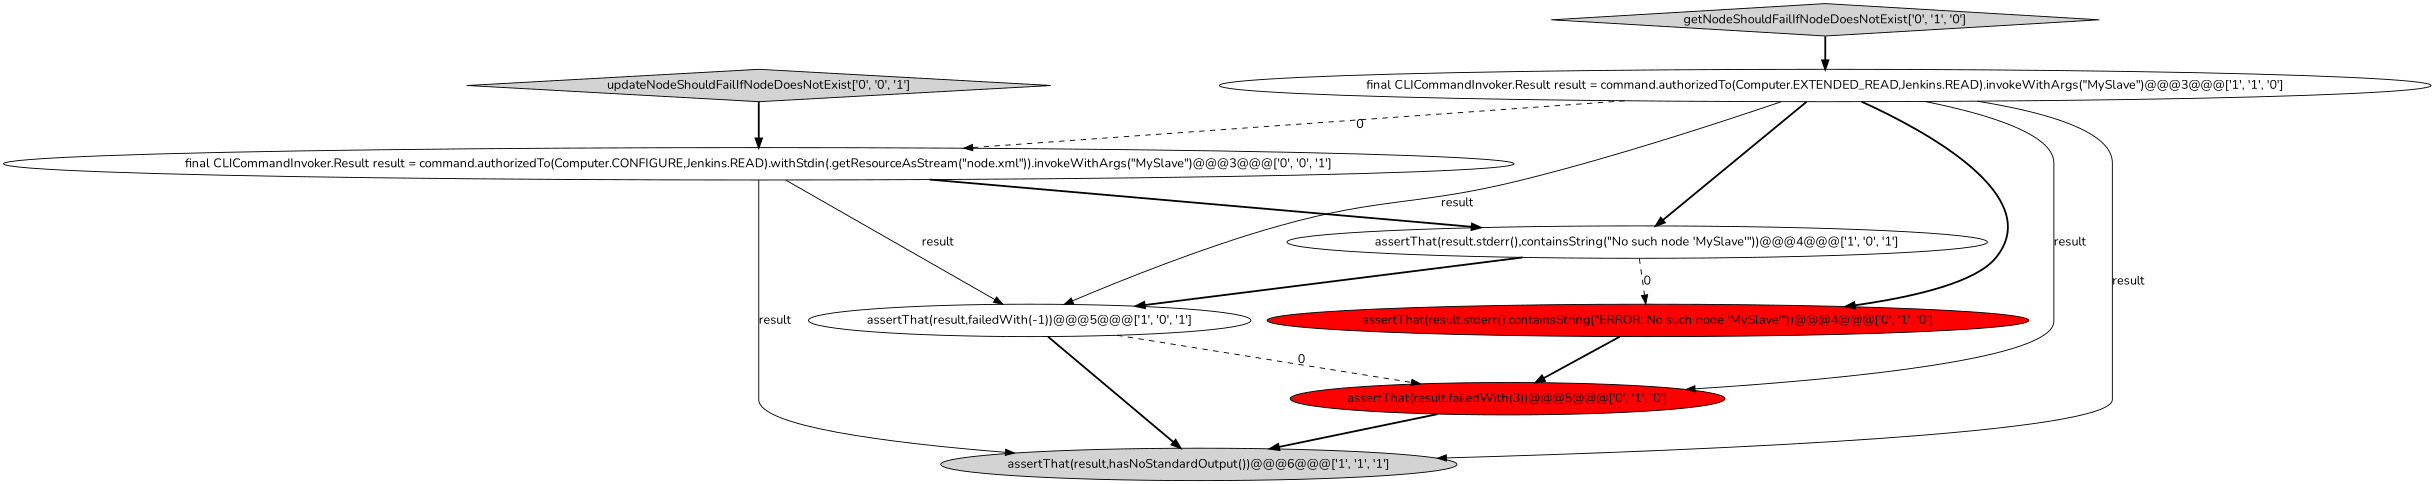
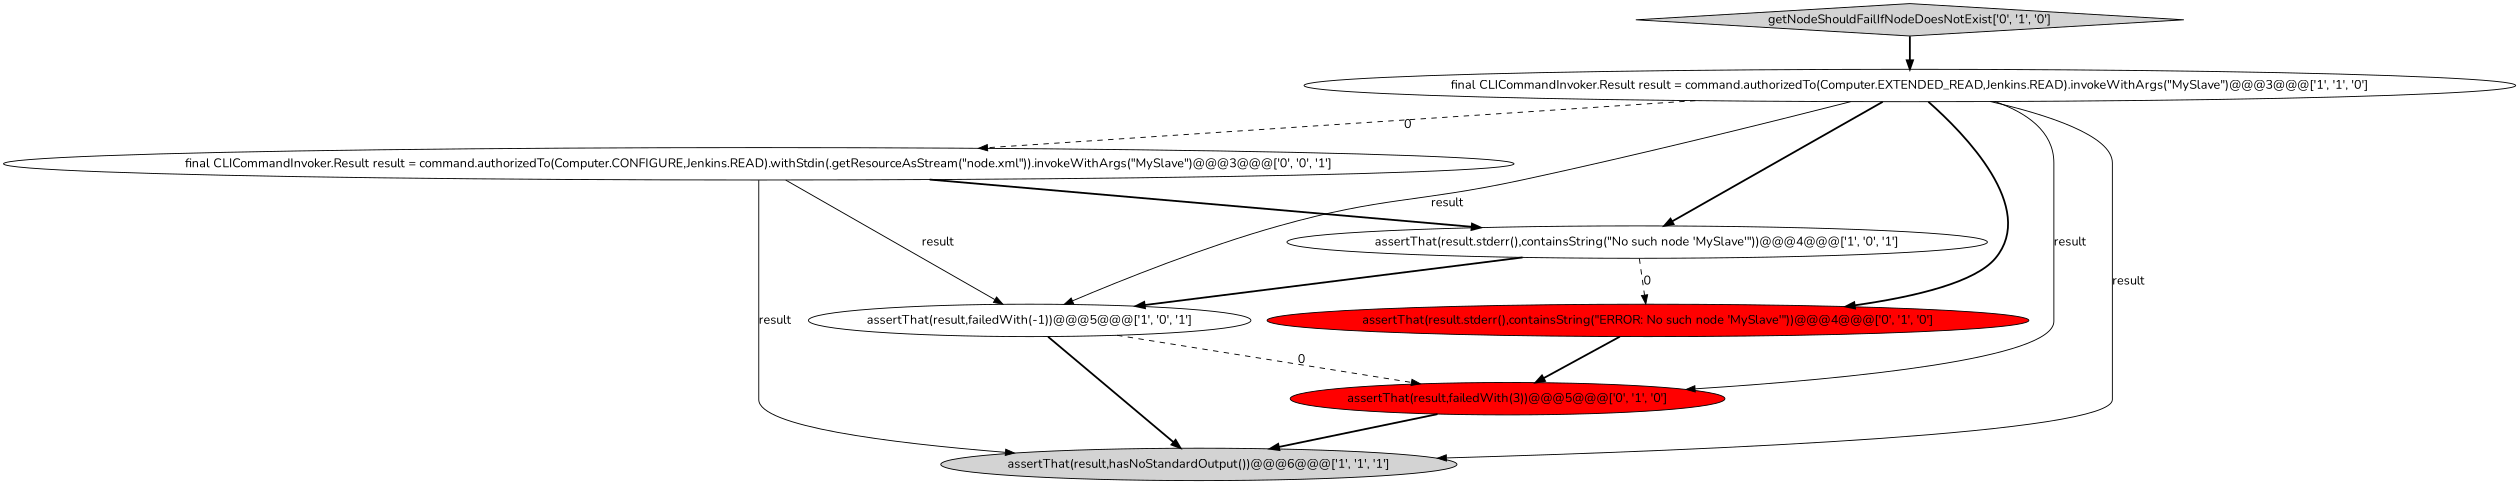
node "updateNodeShouldFailIfNodeDoesNotExist['0', '0', '1']": removed
